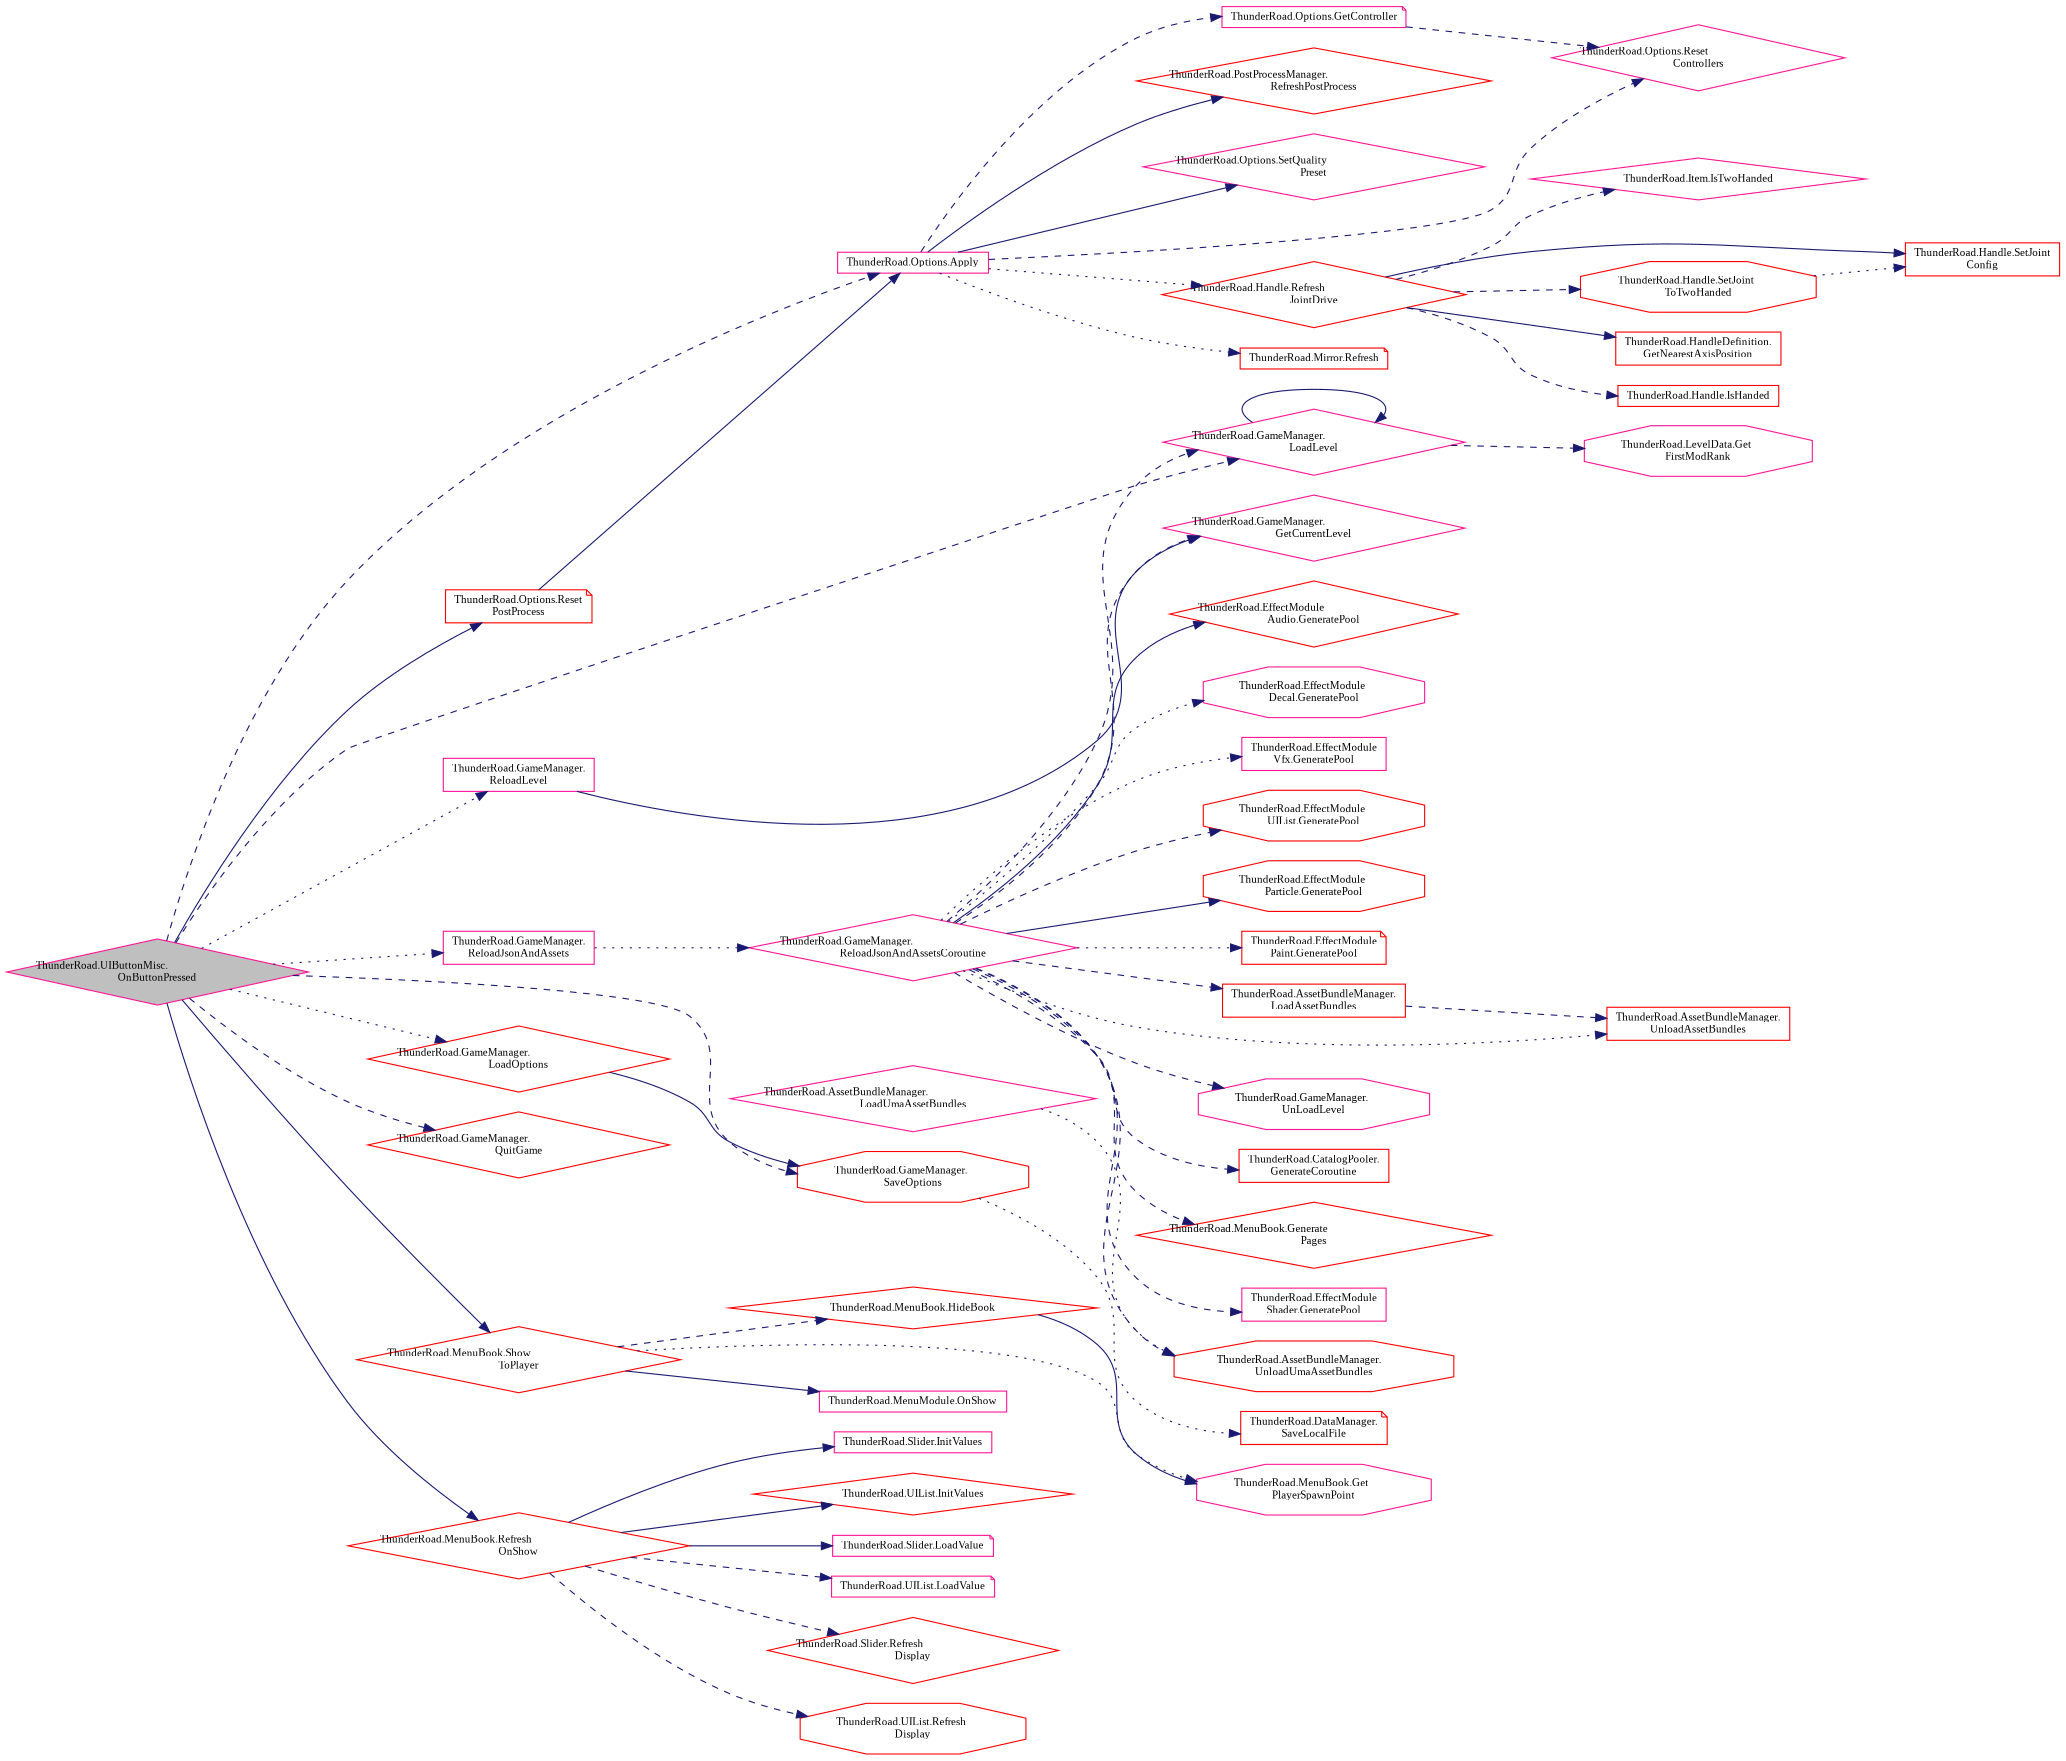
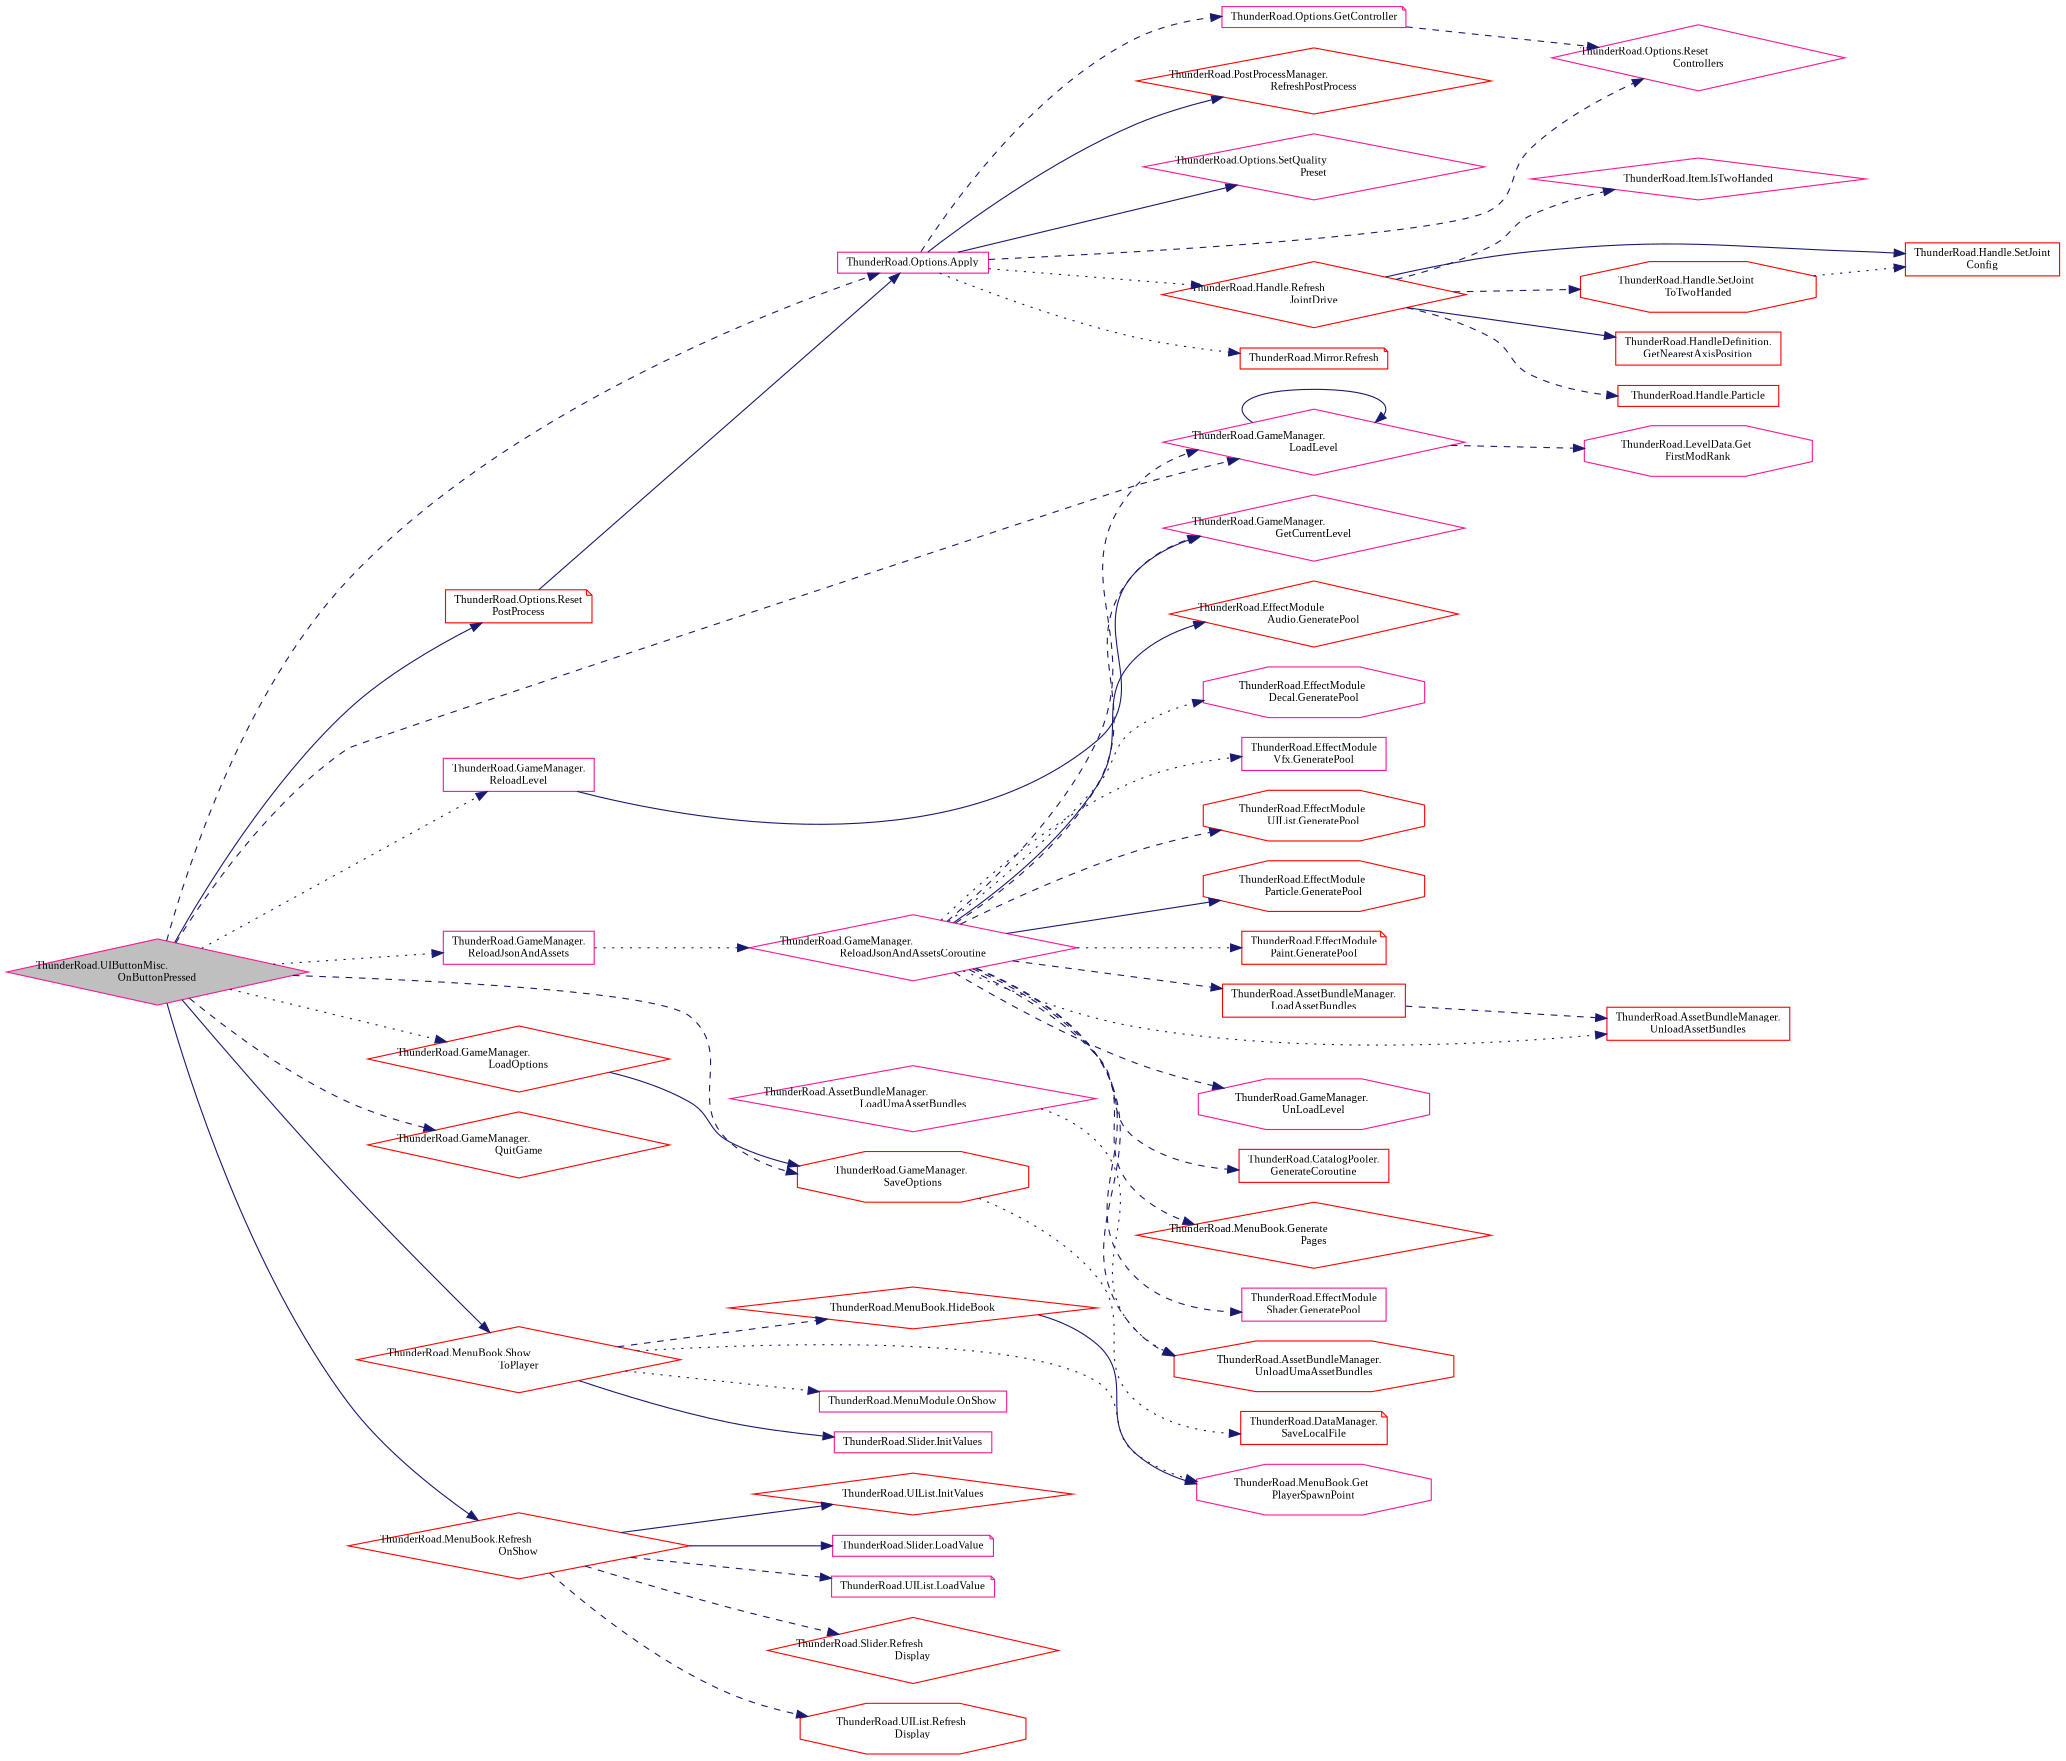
node "ThunderRoad.Handle.IsHanded": label "ThunderRoad.Handle.IsHanded" -> "ThunderRoad.Handle.Particle"
edge "ThunderRoad.MenuBook.Show ToPlayer" -> "ThunderRoad.MenuModule.OnShow": style solid -> dotted
edge "ThunderRoad.MenuBook.Refresh OnShow" -> "ThunderRoad.Slider.InitValues": now "ThunderRoad.MenuBook.Show ToPlayer" -> "ThunderRoad.Slider.InitValues"
